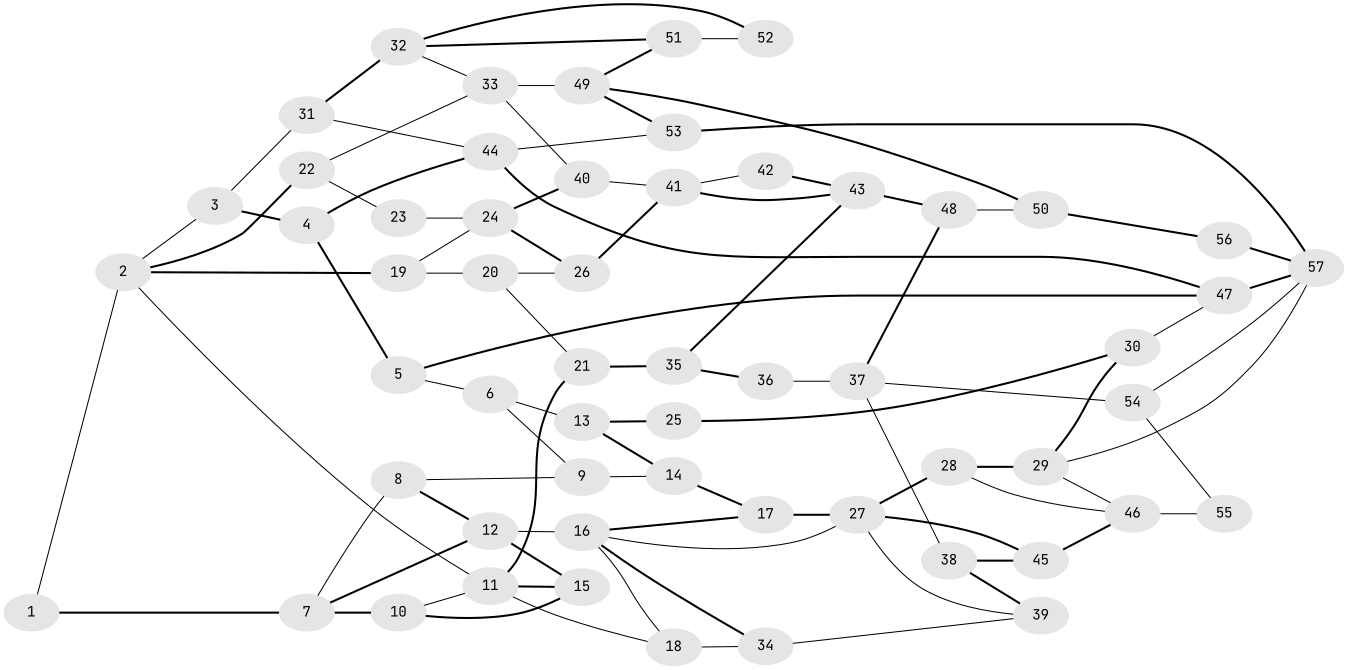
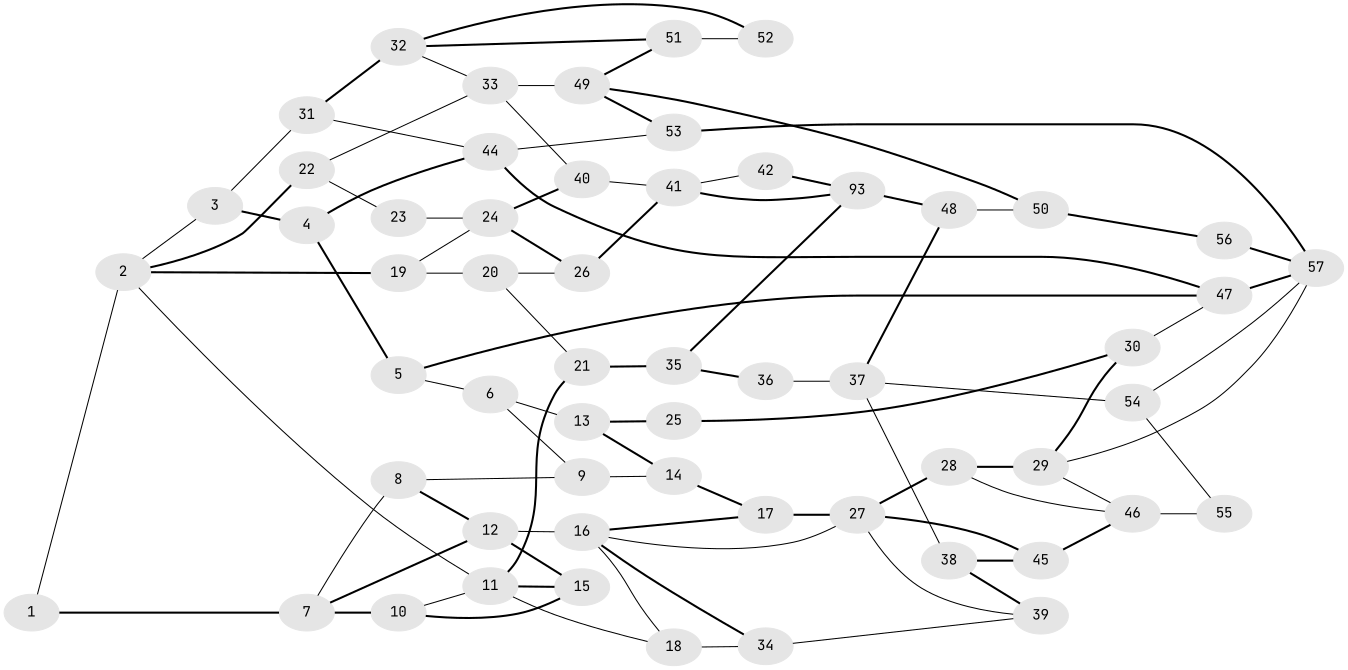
node "43": label "43" -> "93"
